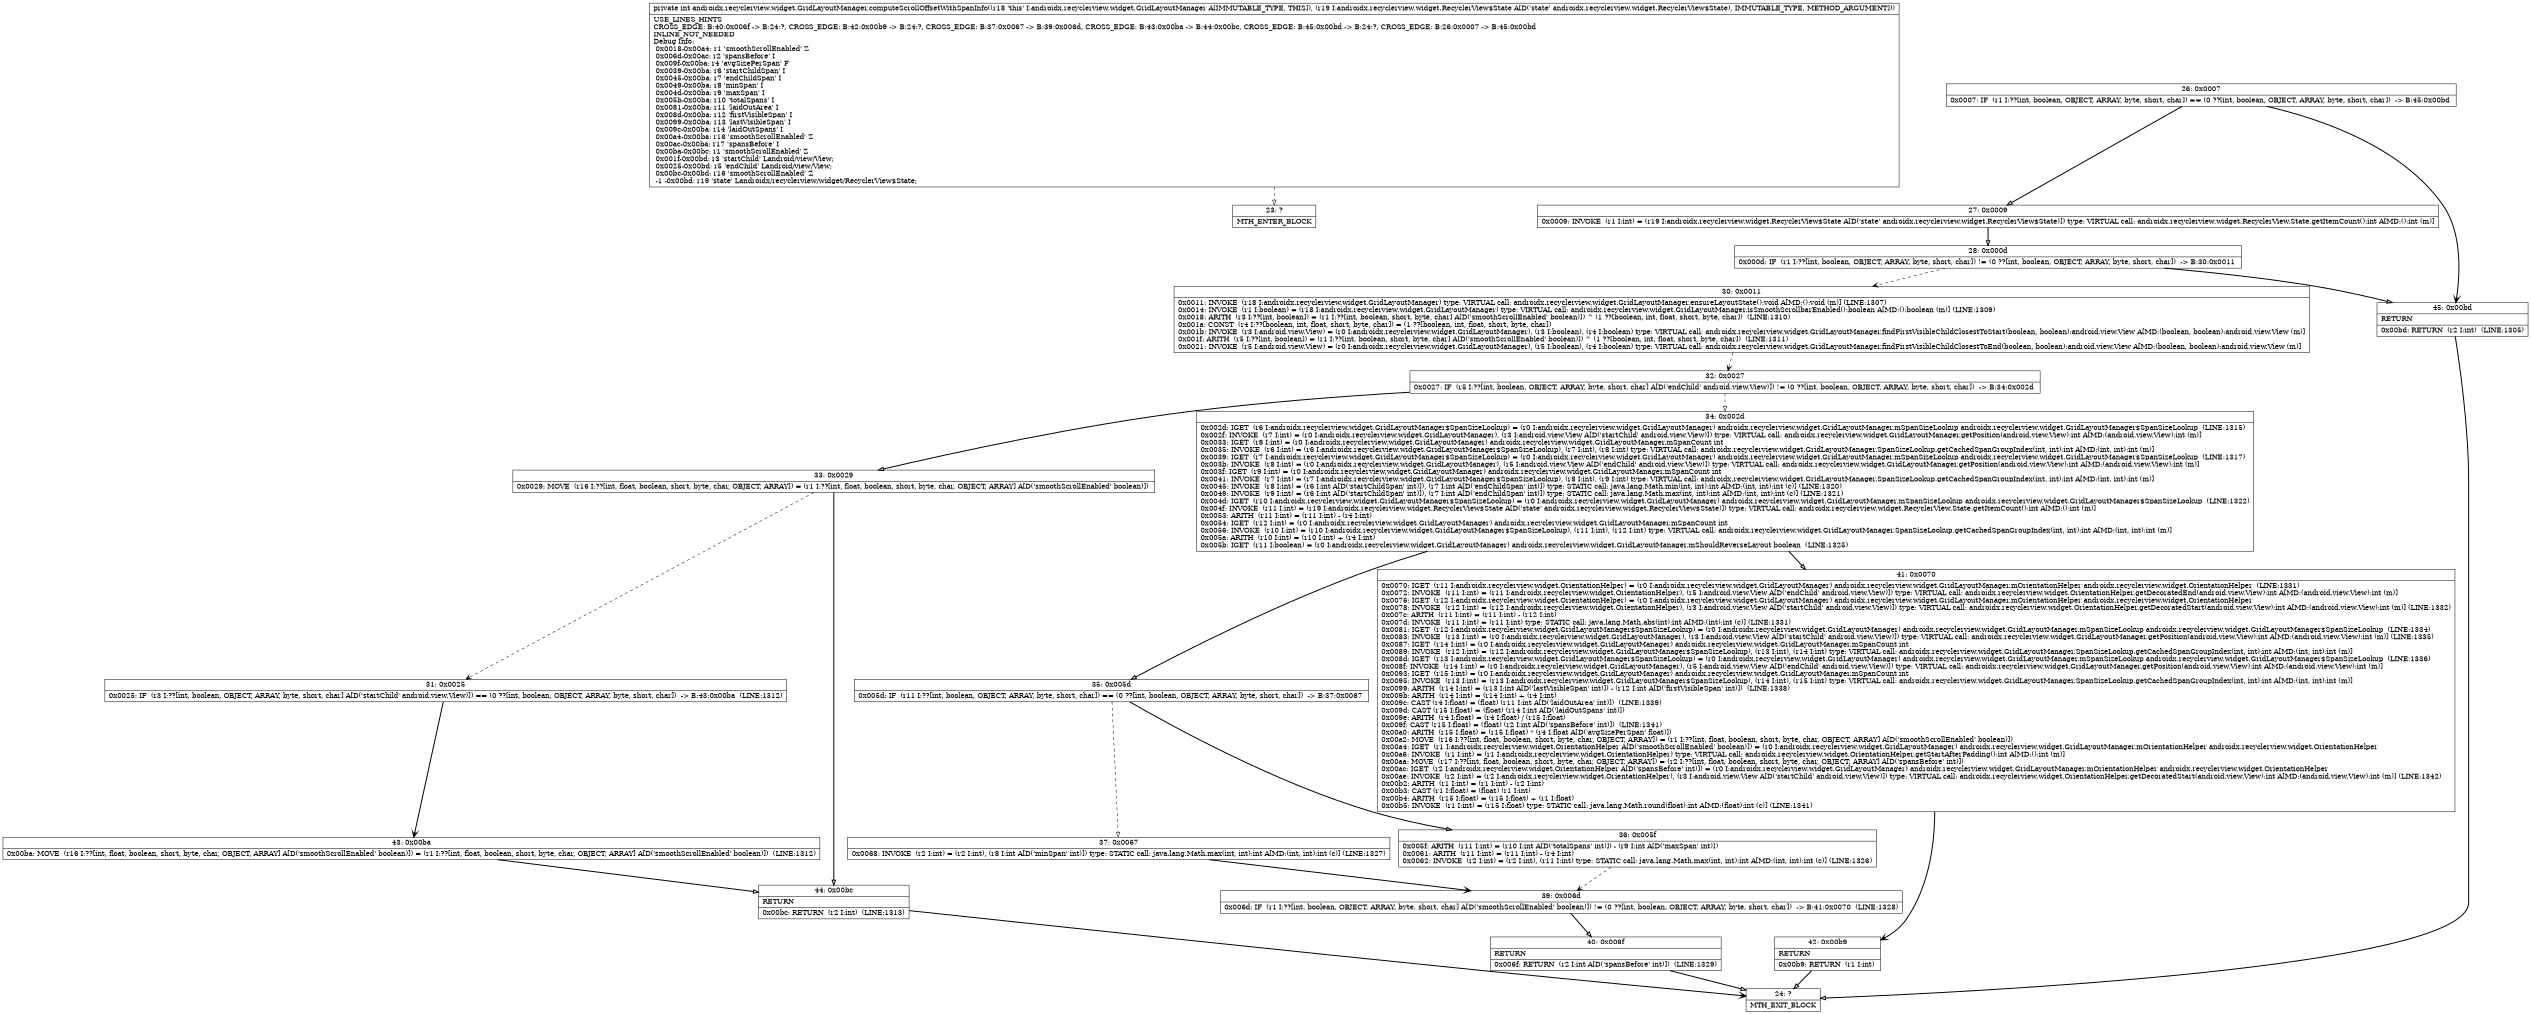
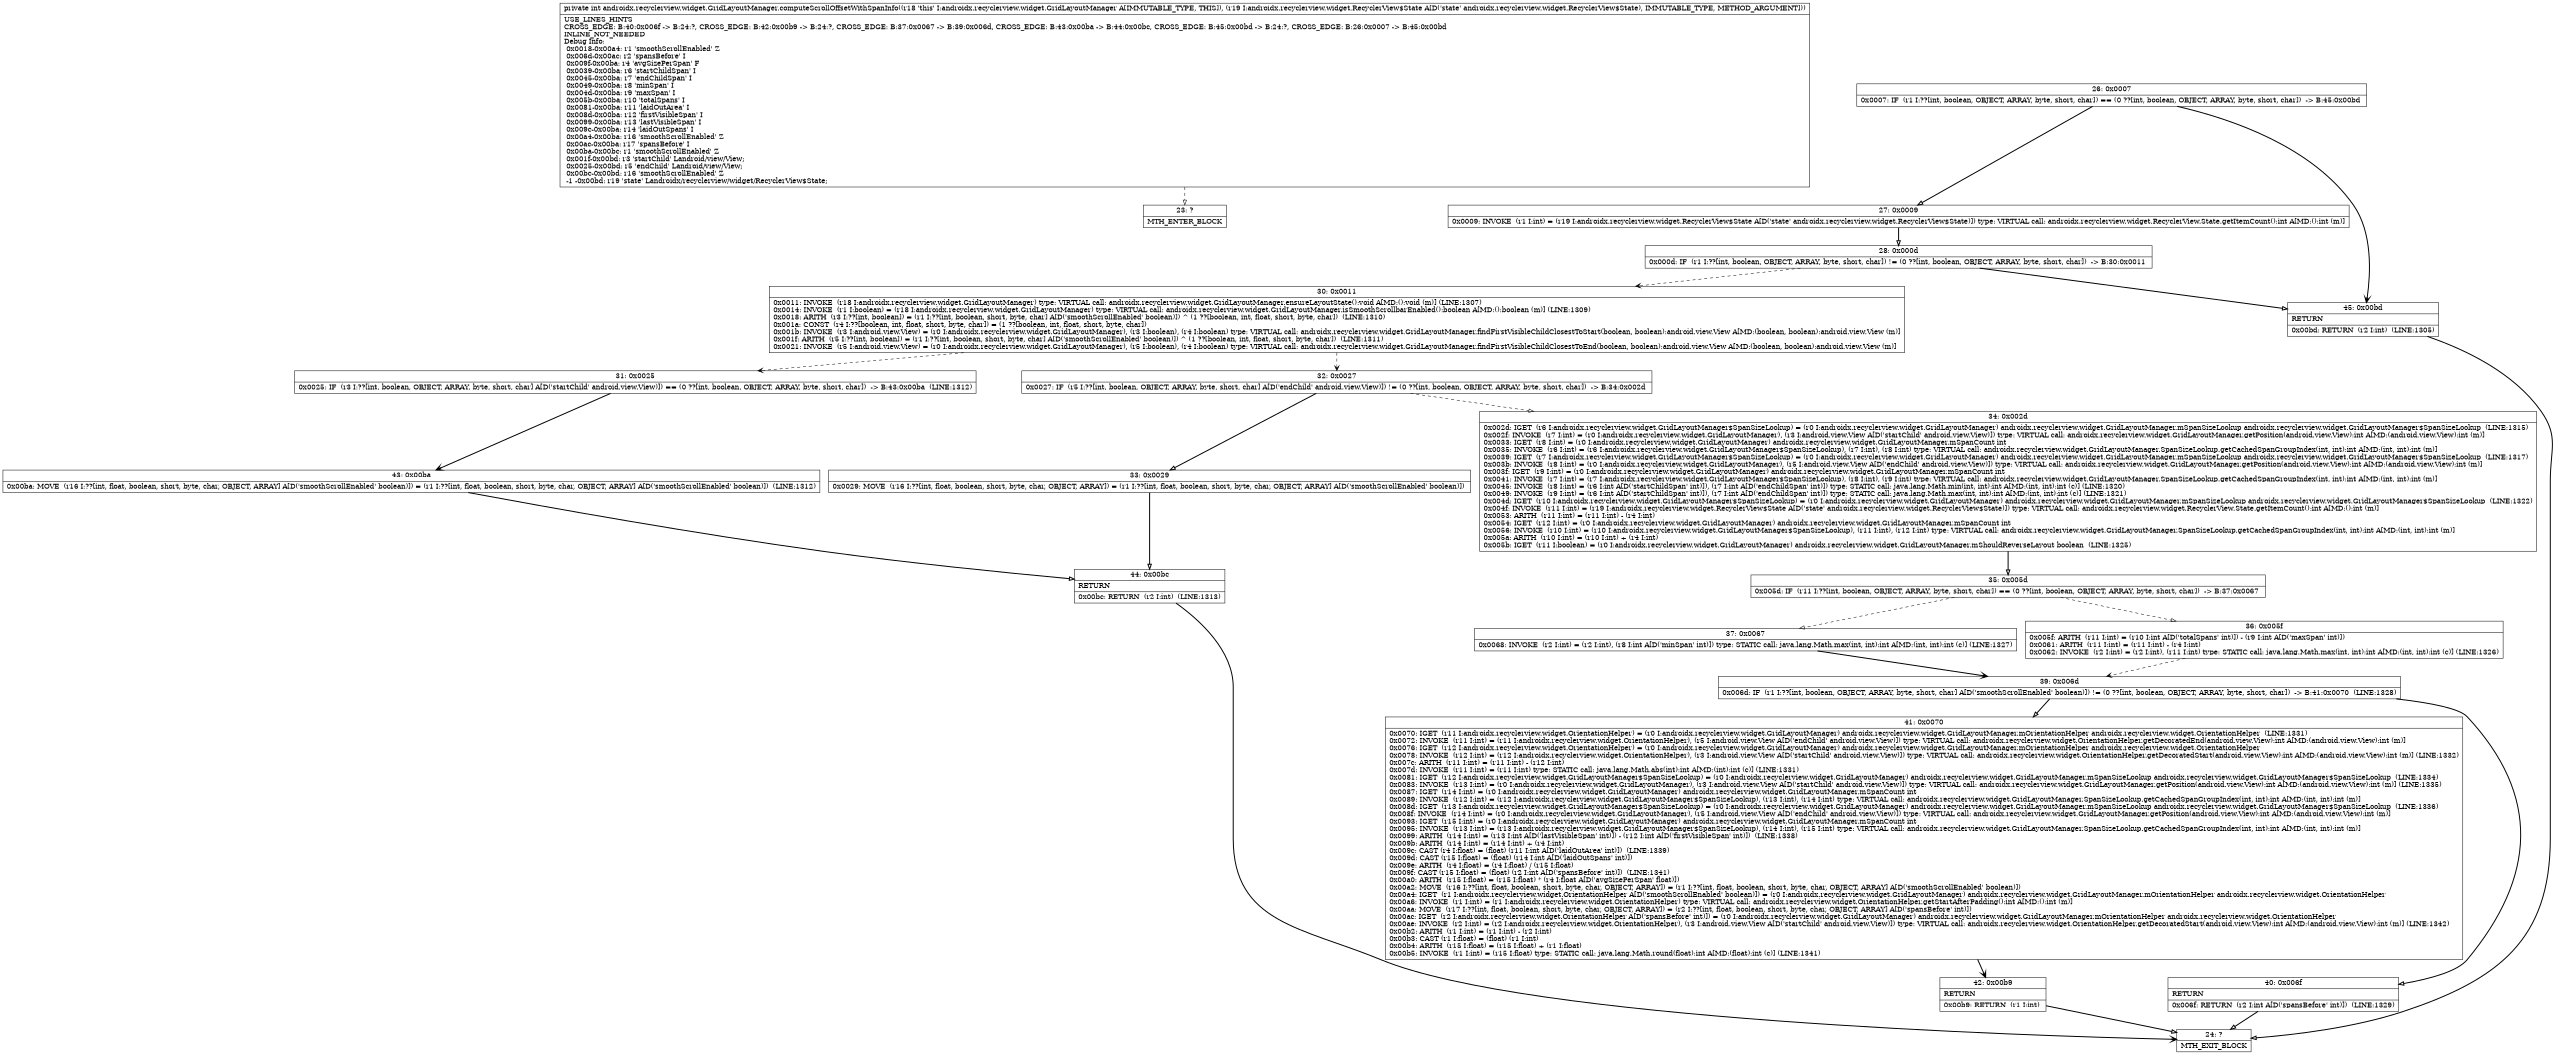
edge "34: 0x002d" -> "41: 0x0070": now "39: 0x006d" -> "41: 0x0070"
edge "33: 0x0029" -> "31: 0x0025": now "30: 0x0011" -> "31: 0x0025"
edge "35: 0x005d" -> "36: 0x005f": style bold -> dashed
